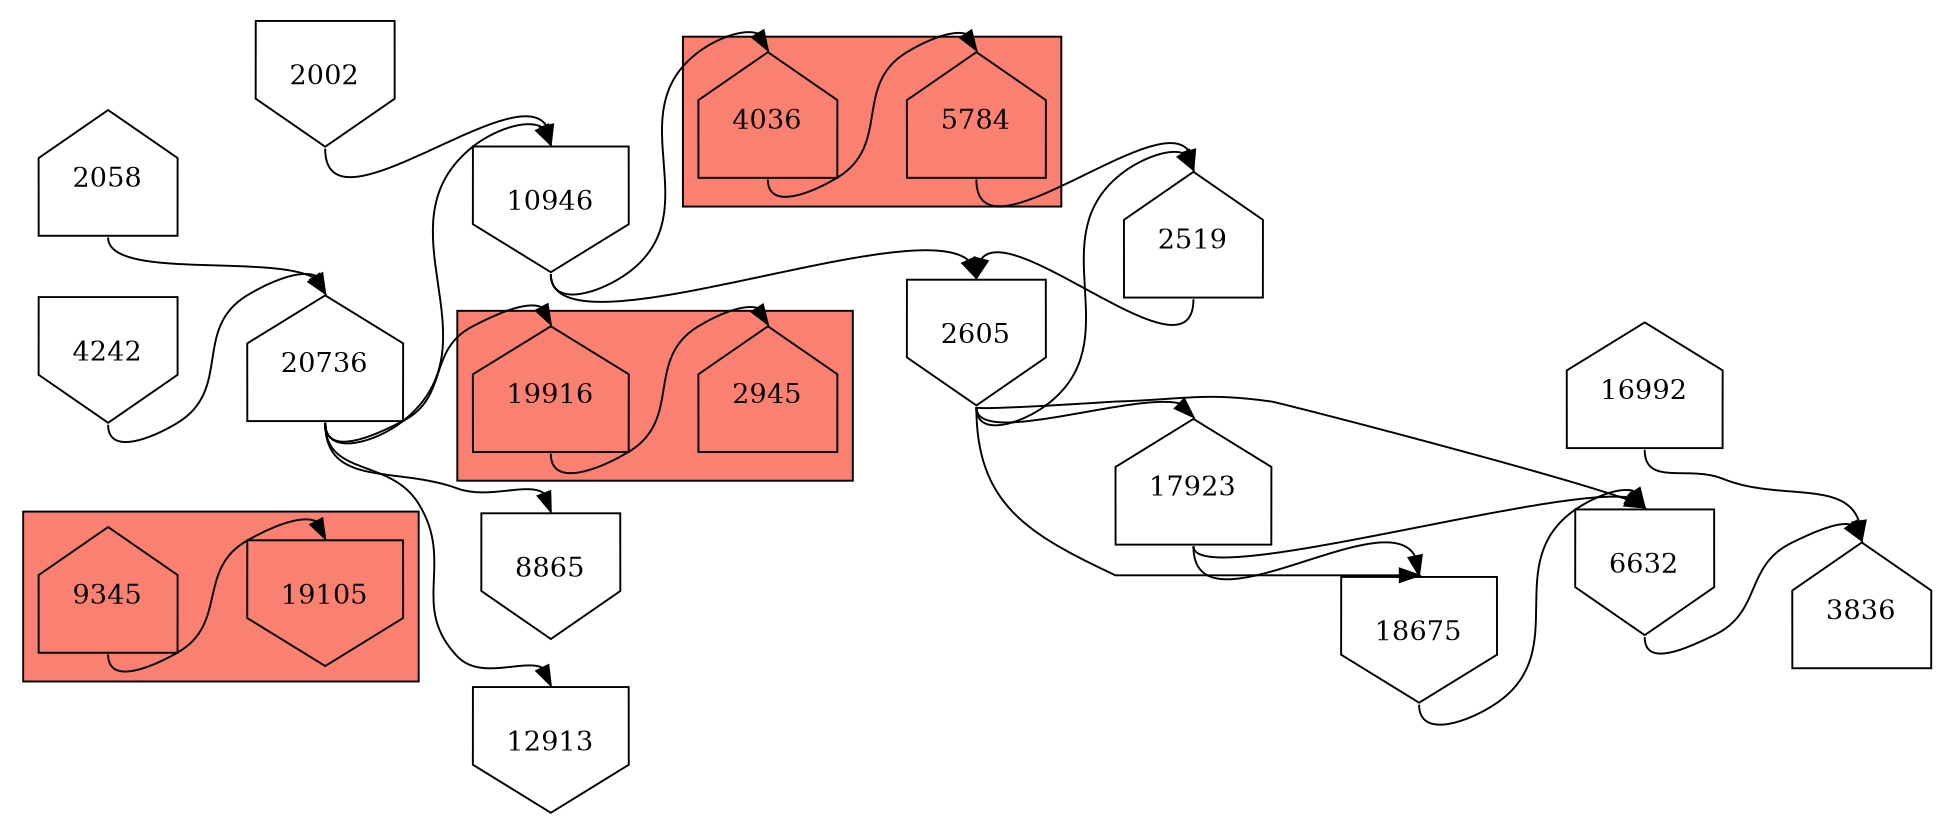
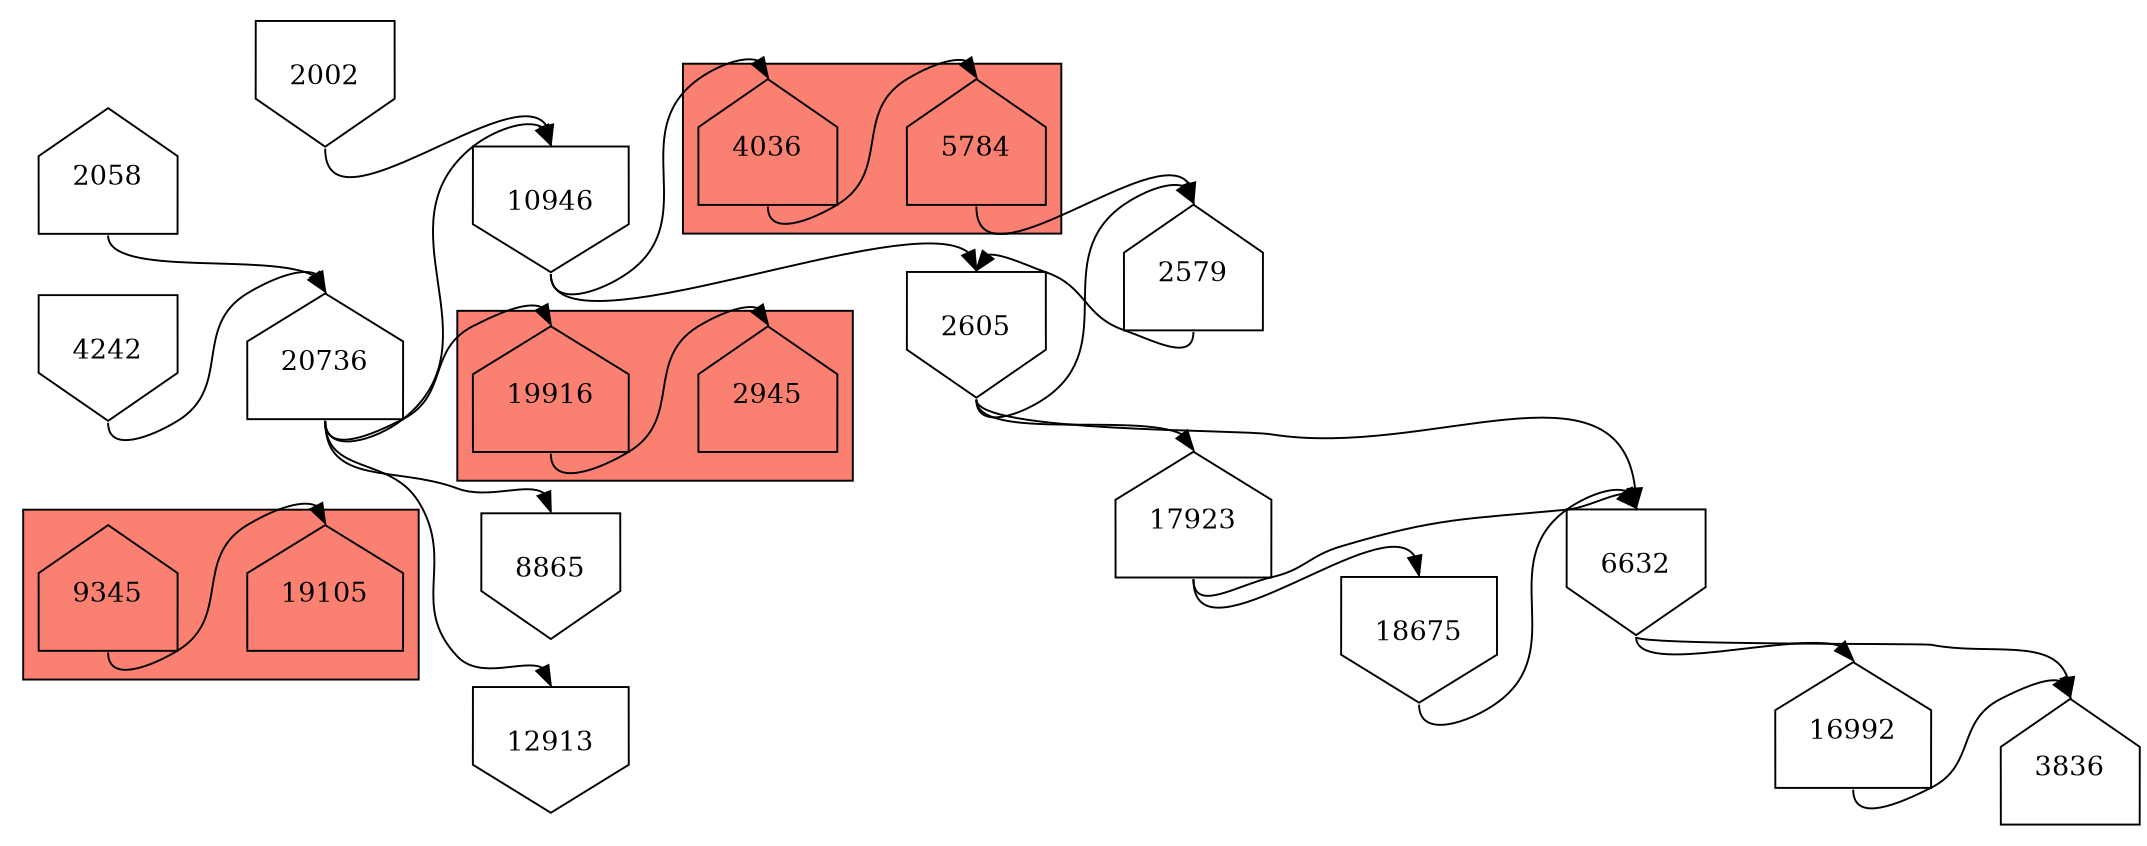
node "2519": label "2519" -> "2579"
edge "2605" -> "18675": removed
node "19105": shape invhouse -> house
edge "6632" -> "16992": added
